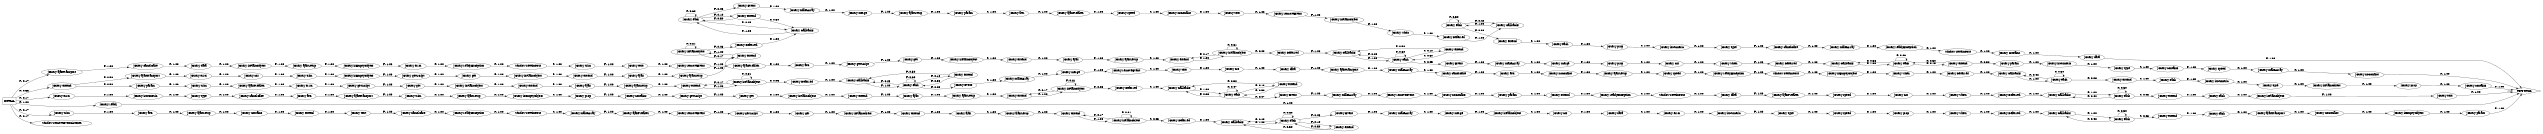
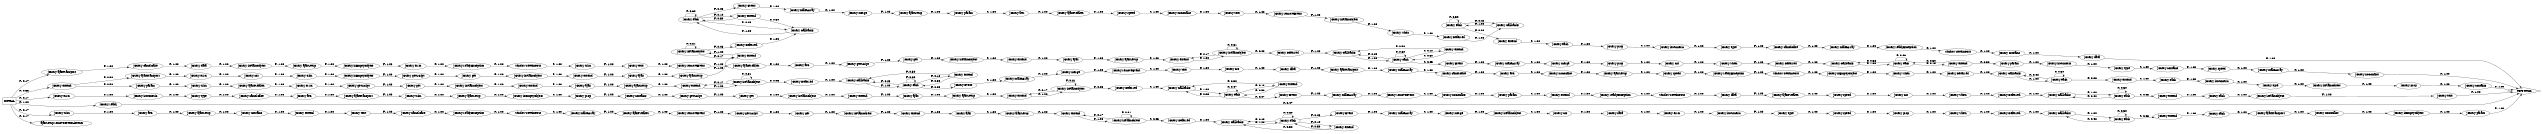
edge "jQuery ready" -> "TERMINAL": label "P: 1.00" -> "P: 0.47"
node "window removeEventListener": label "window removeEventListener" -> "ajaxSetup removeEventListener"
